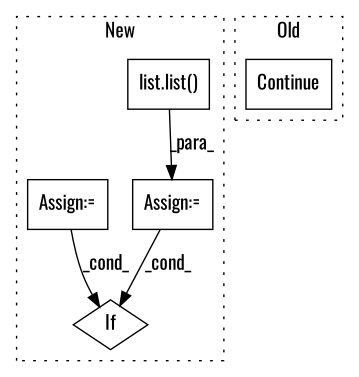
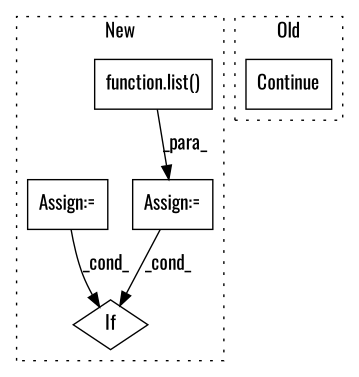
node "list.list()": label "list.list()" -> "function.list()"
